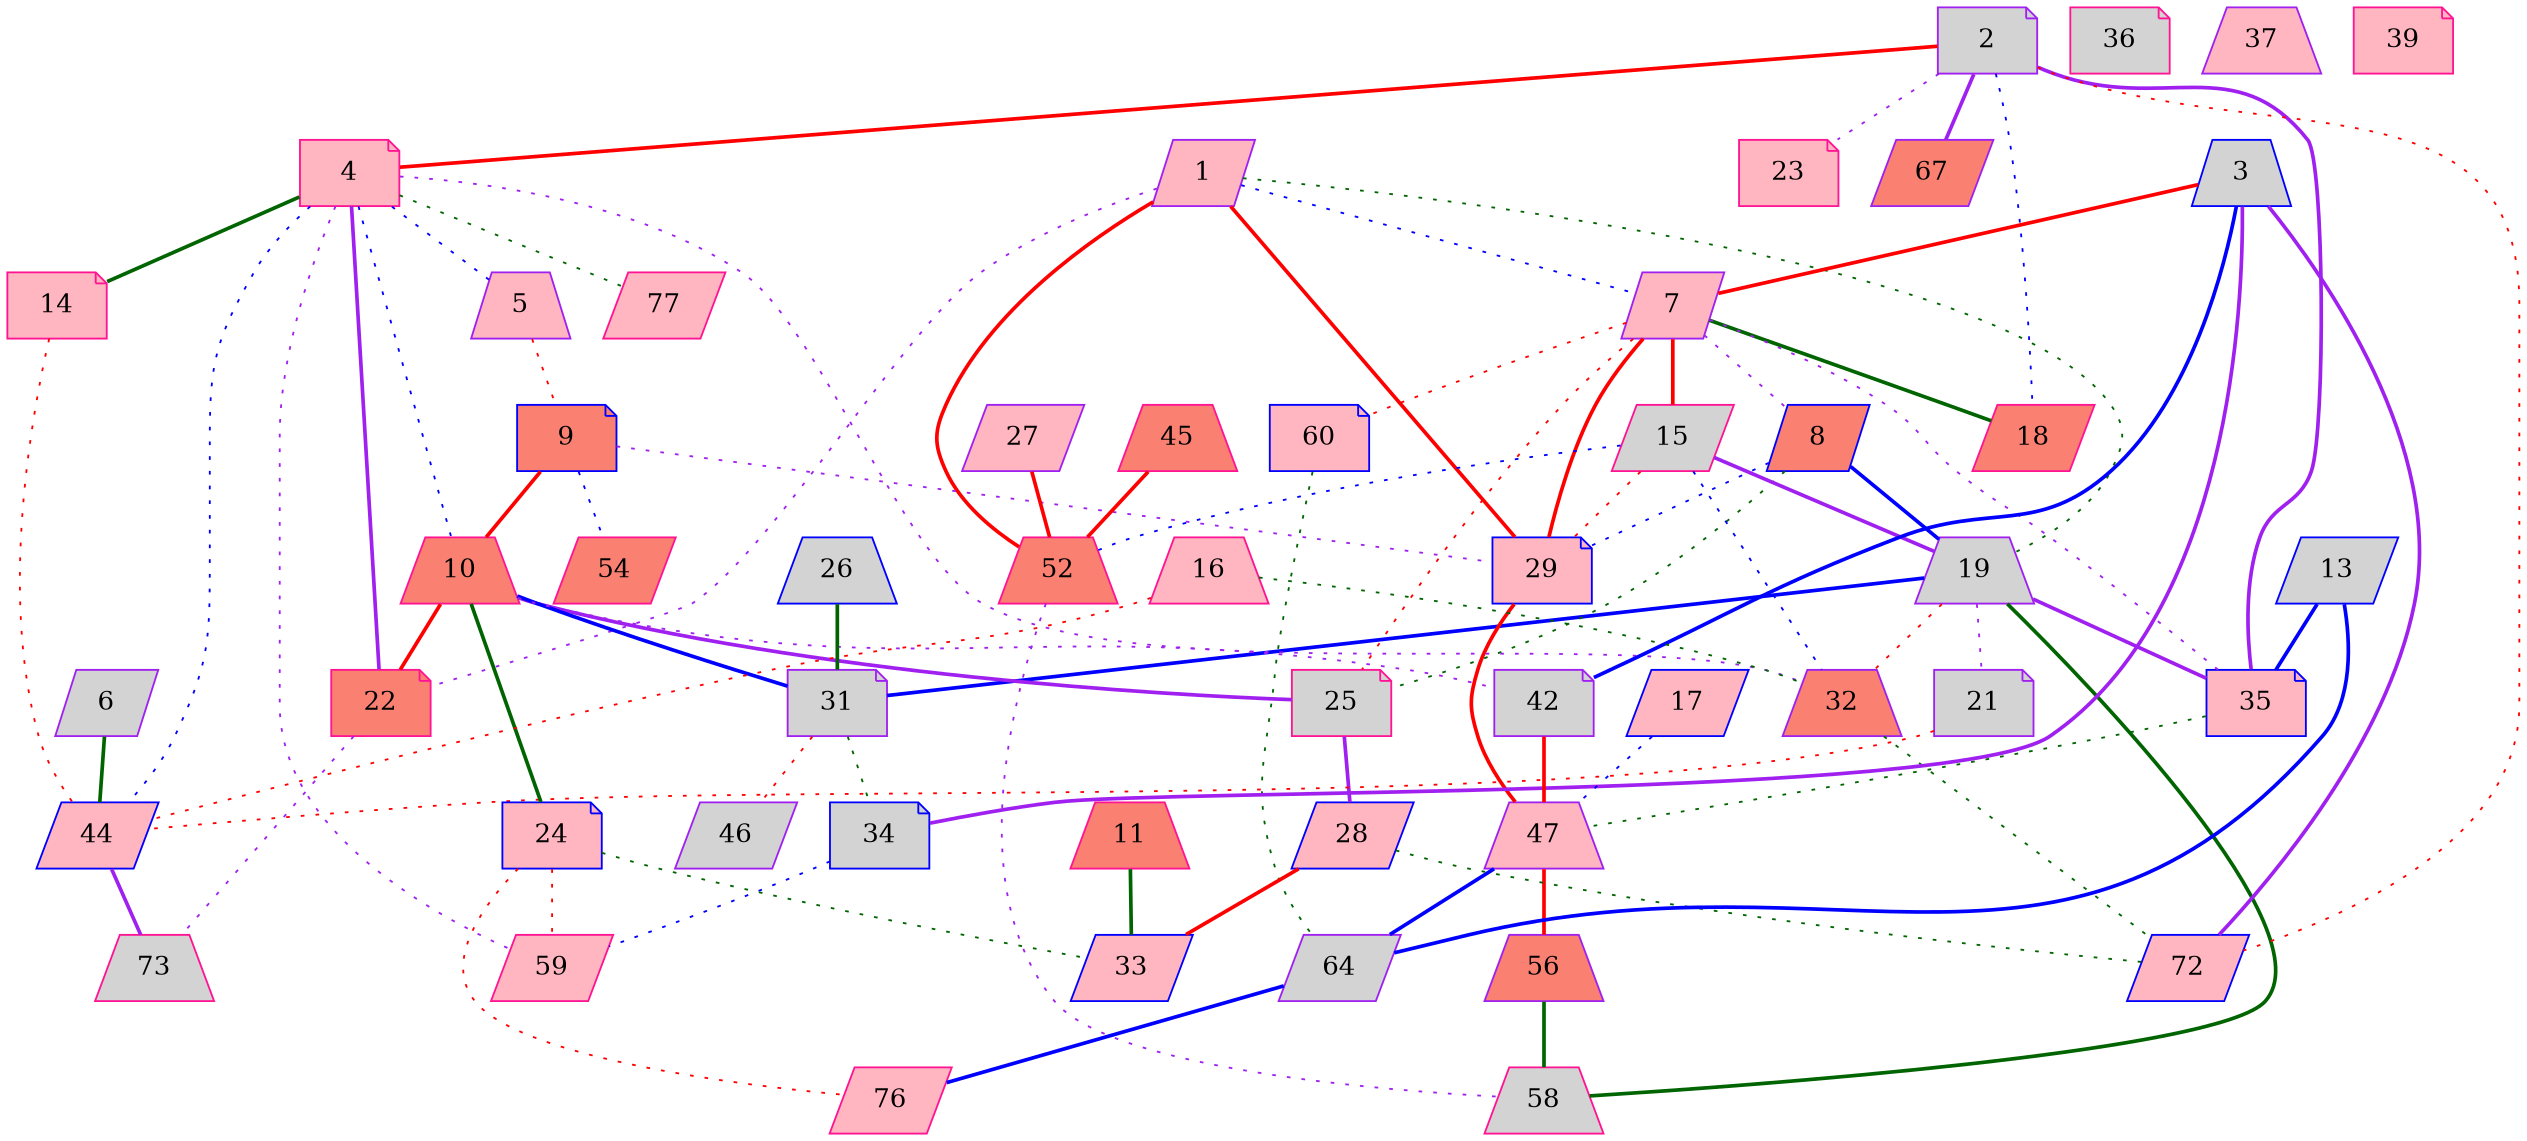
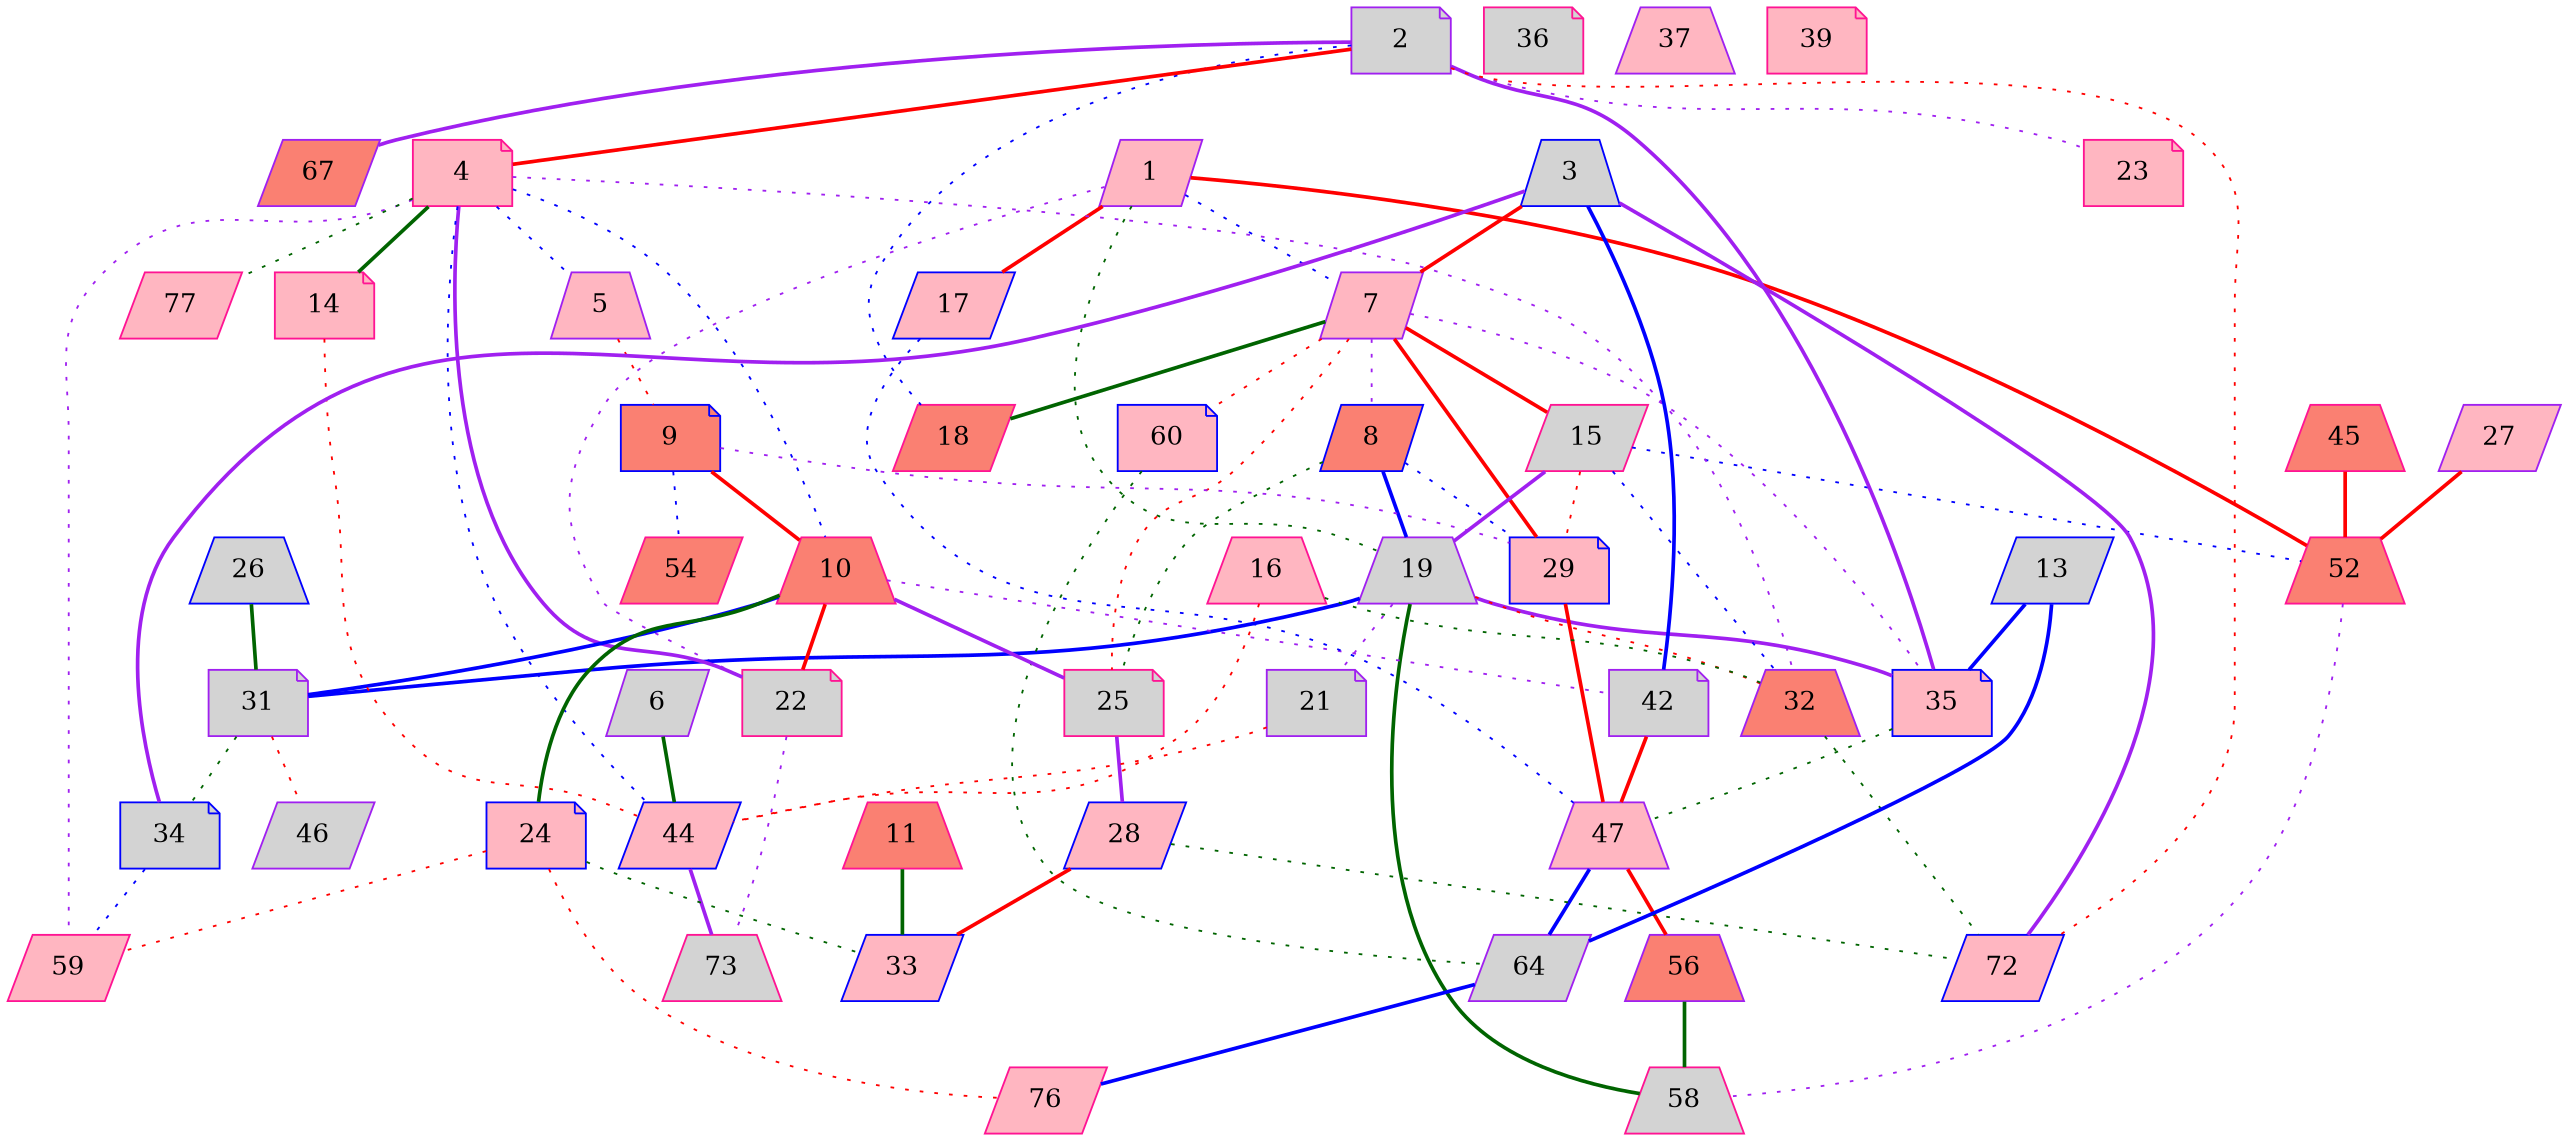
edge "1" -- "29": now "1" -- "17"
node "22": fillcolor salmon -> lightgrey
